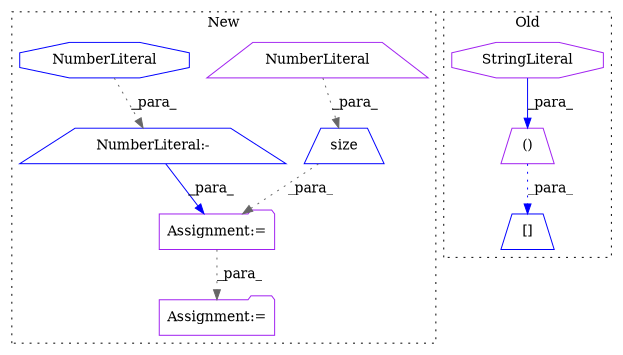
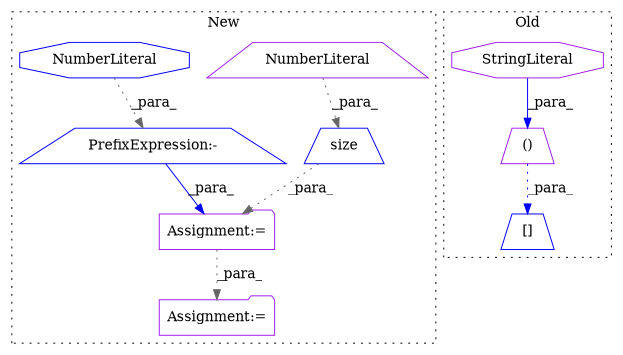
node "NumberLiteral:-": label "NumberLiteral:-" -> "PrefixExpression:-"
